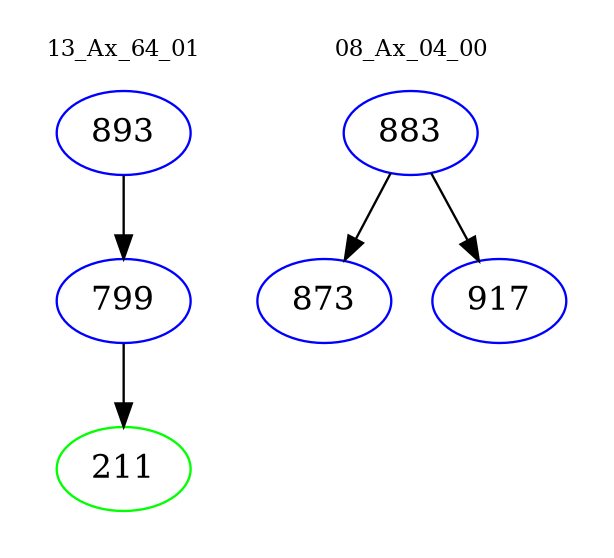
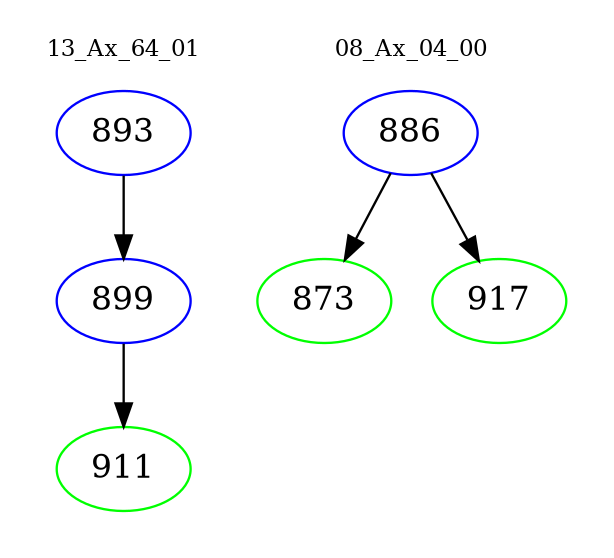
node "883": label "883" -> "886"
node "799": label "799" -> "899"
node "873": color blue -> green
node "917": color blue -> green
node "211": label "211" -> "911"
